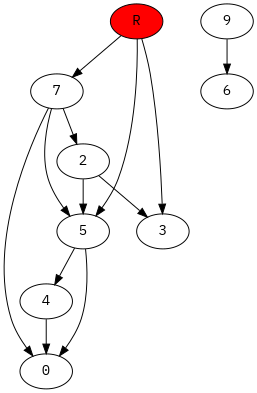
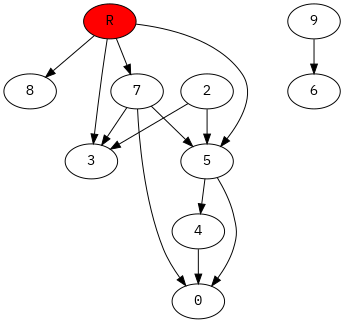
node "8": added
edge "7" -> "2": now "7" -> "3"
